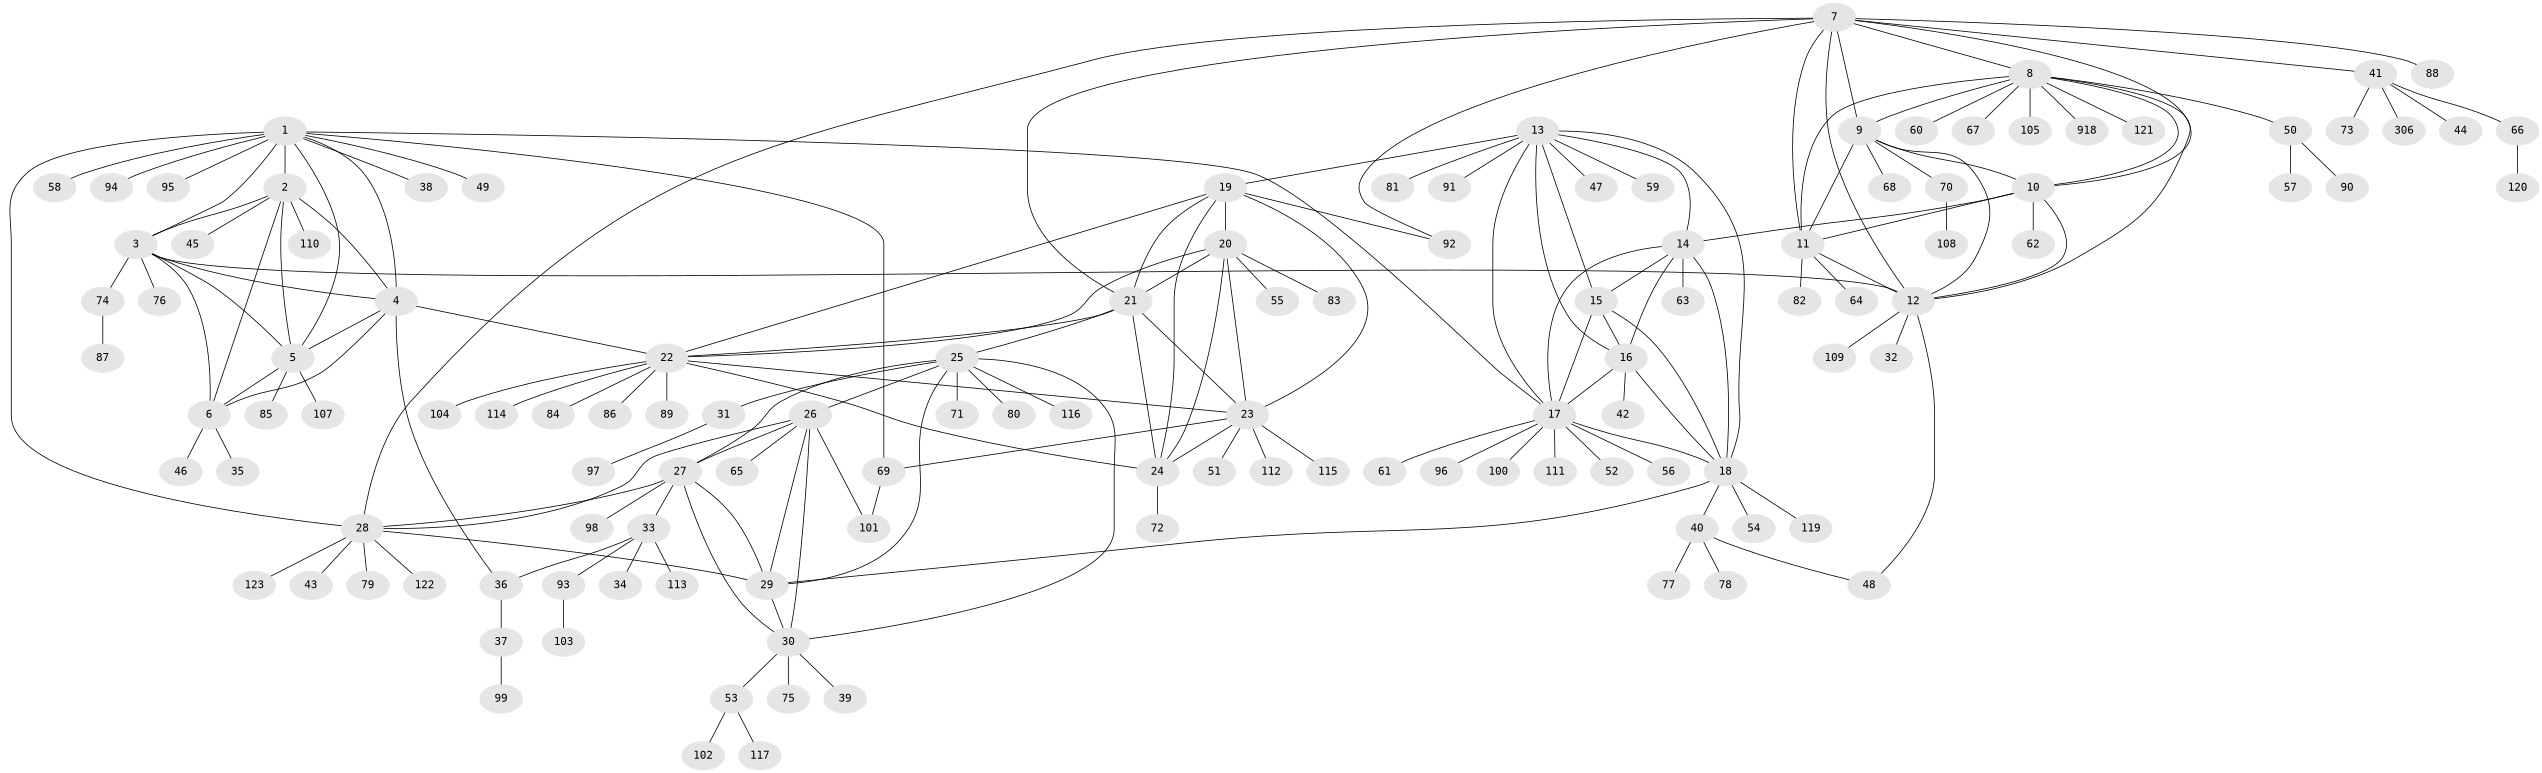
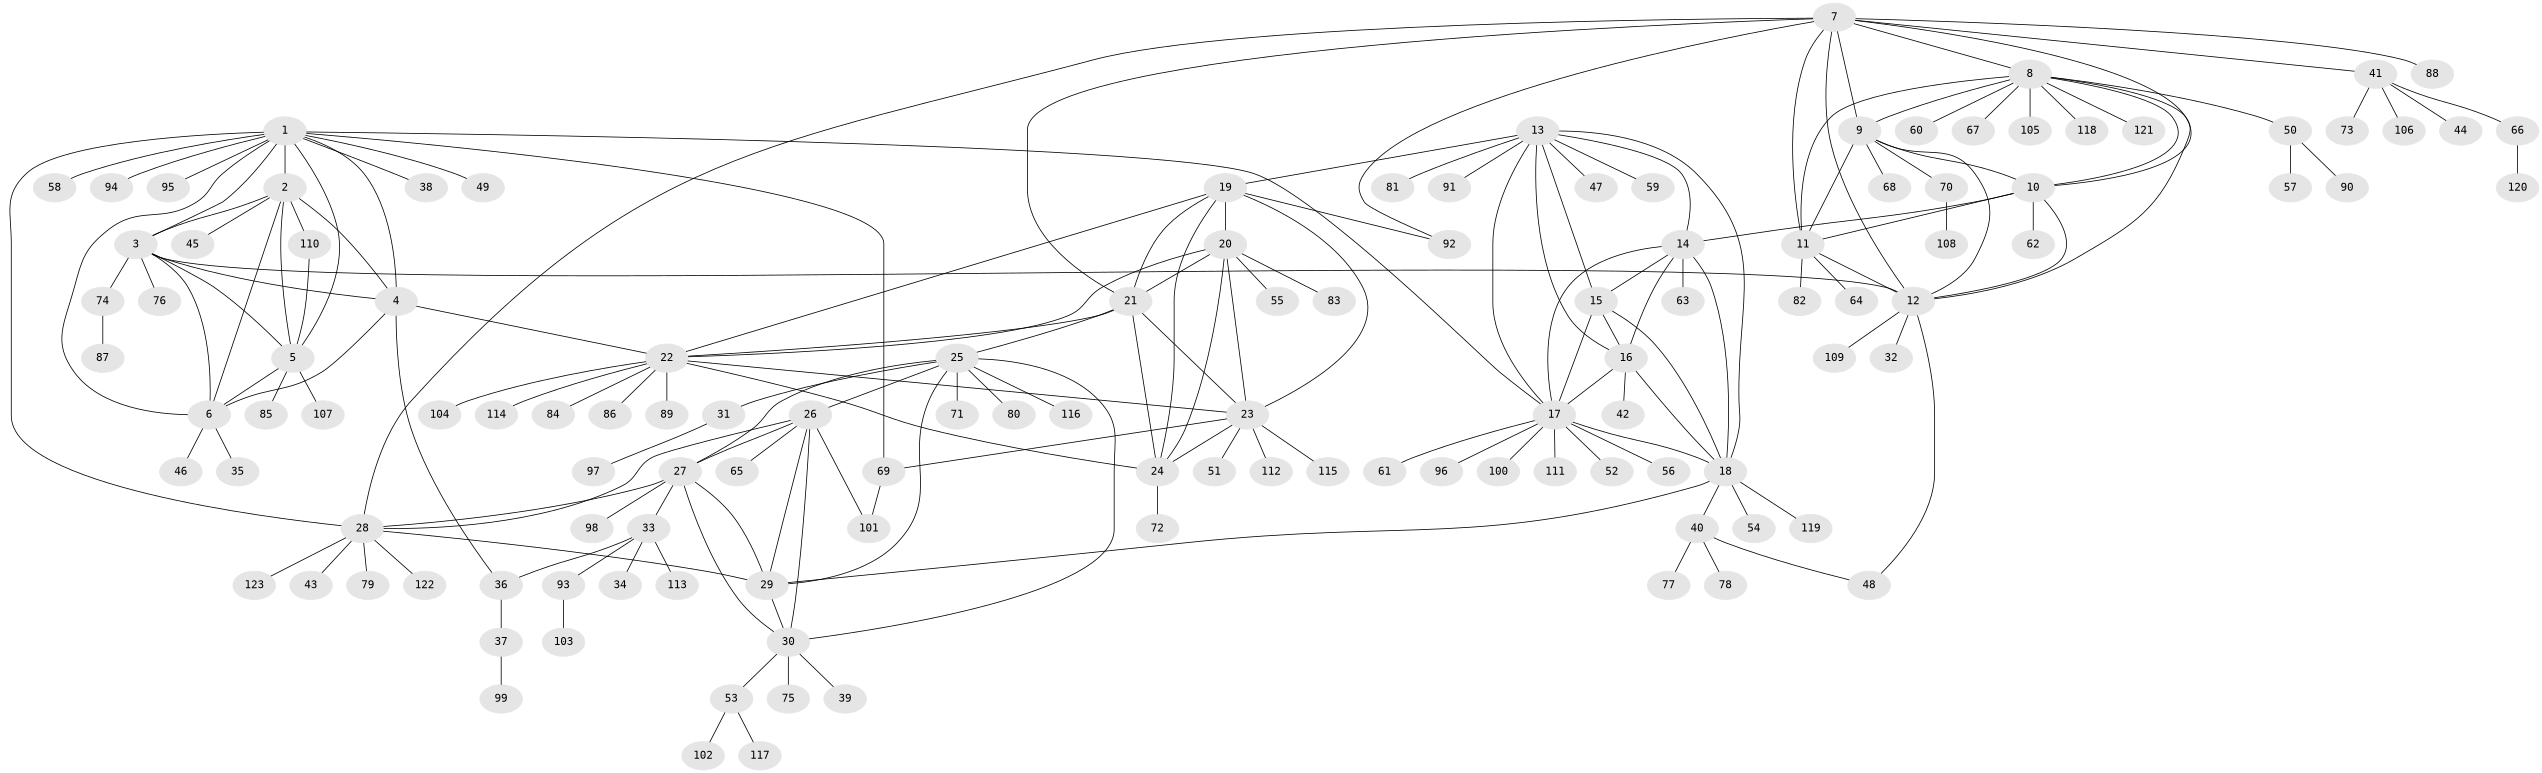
node "918": label "918" -> "118"
node "306": label "306" -> "106"
edge "1" -- "6": added
edge "4" -- "5": now "110" -- "5"
